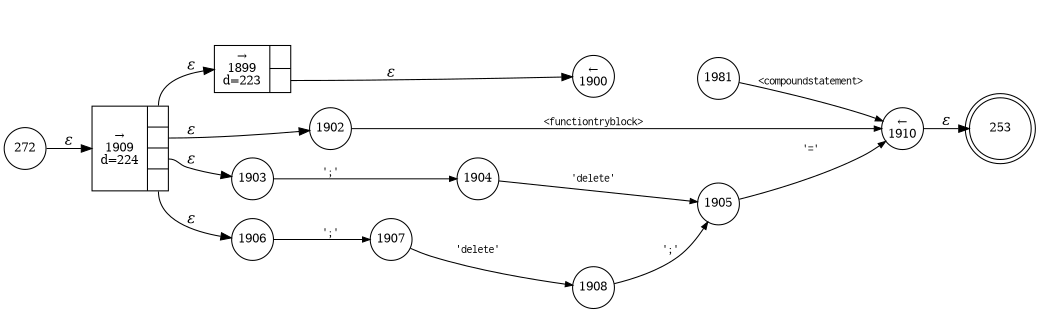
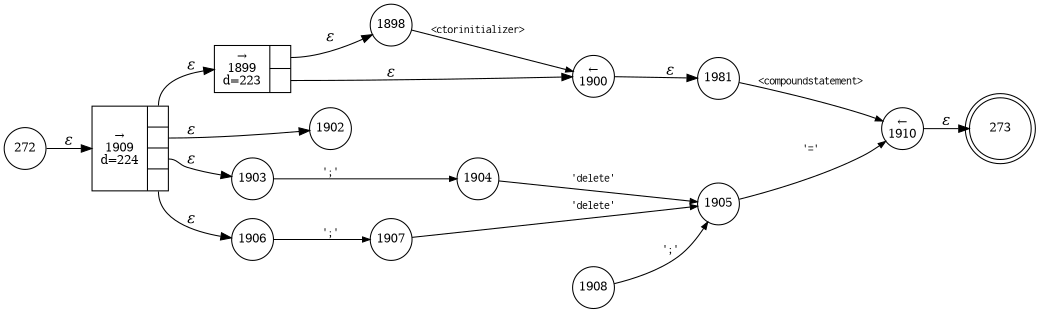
node "1898": added
edge "← 1900" -> "1981": added, label "ε"
edge "1902" -> "← 1910": removed, label "<functiontryblock>"
node "253": label "253" -> "273"
edge "1907" -> "1908": now "1907" -> "1905"
